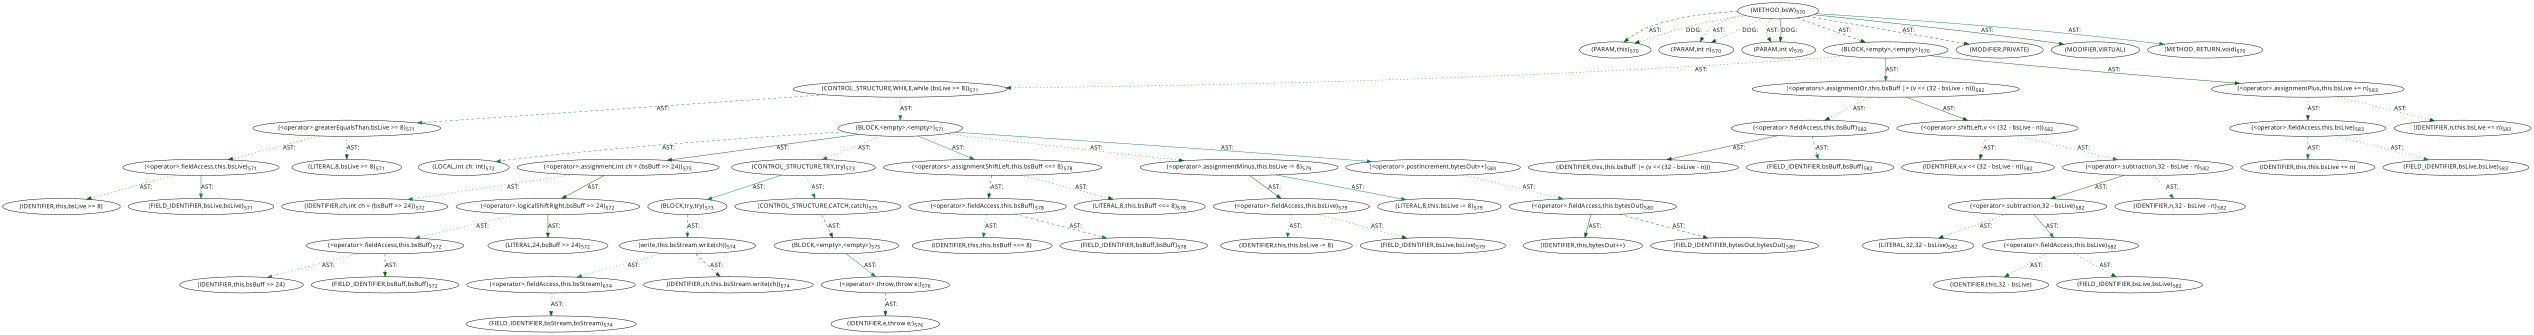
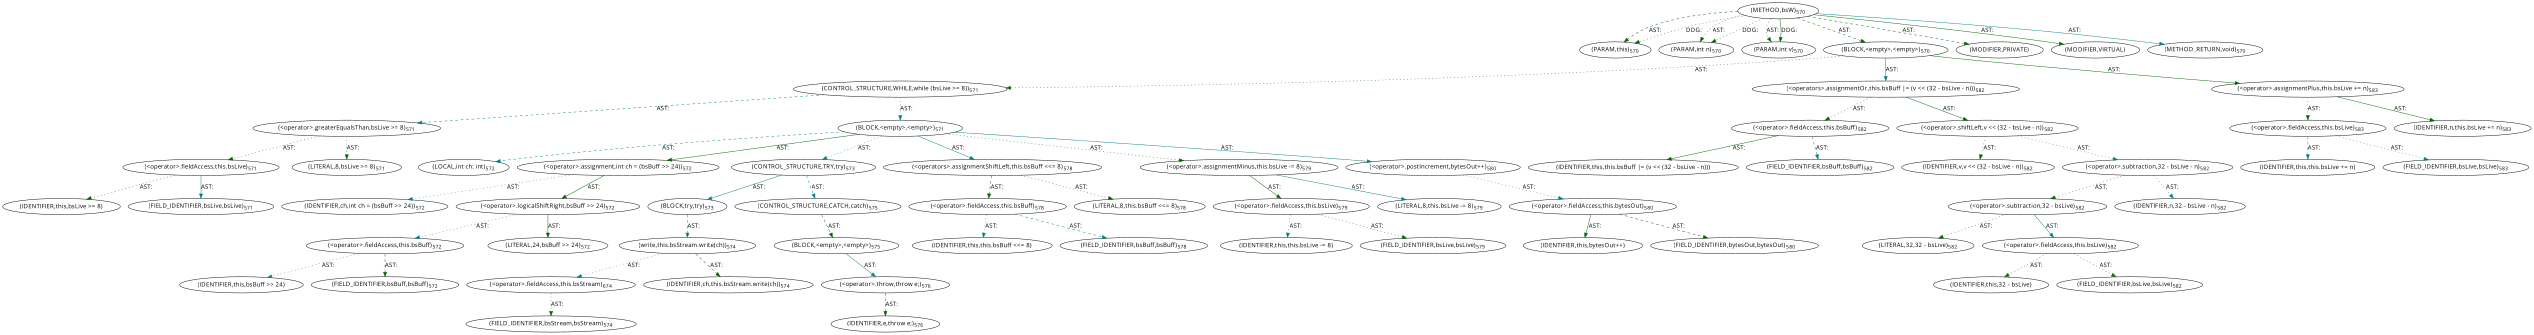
edge "(<operator>.assignmentPlus,this.bsLive += n)" -> "(IDENTIFIER,n,this.bsLive += n)": style dotted -> solid
node "(<operator>.assignment,int ch = (bsBuff >> 24))": text "575" -> "572"
edge "(CONTROL_STRUCTURE,TRY,try)" -> "(CONTROL_STRUCTURE,CATCH,catch)": style dotted -> dashed
edge "(<operator>.subtraction,32 - bsLive - n)" -> "(<operator>.subtraction,32 - bsLive)": style solid -> dotted
